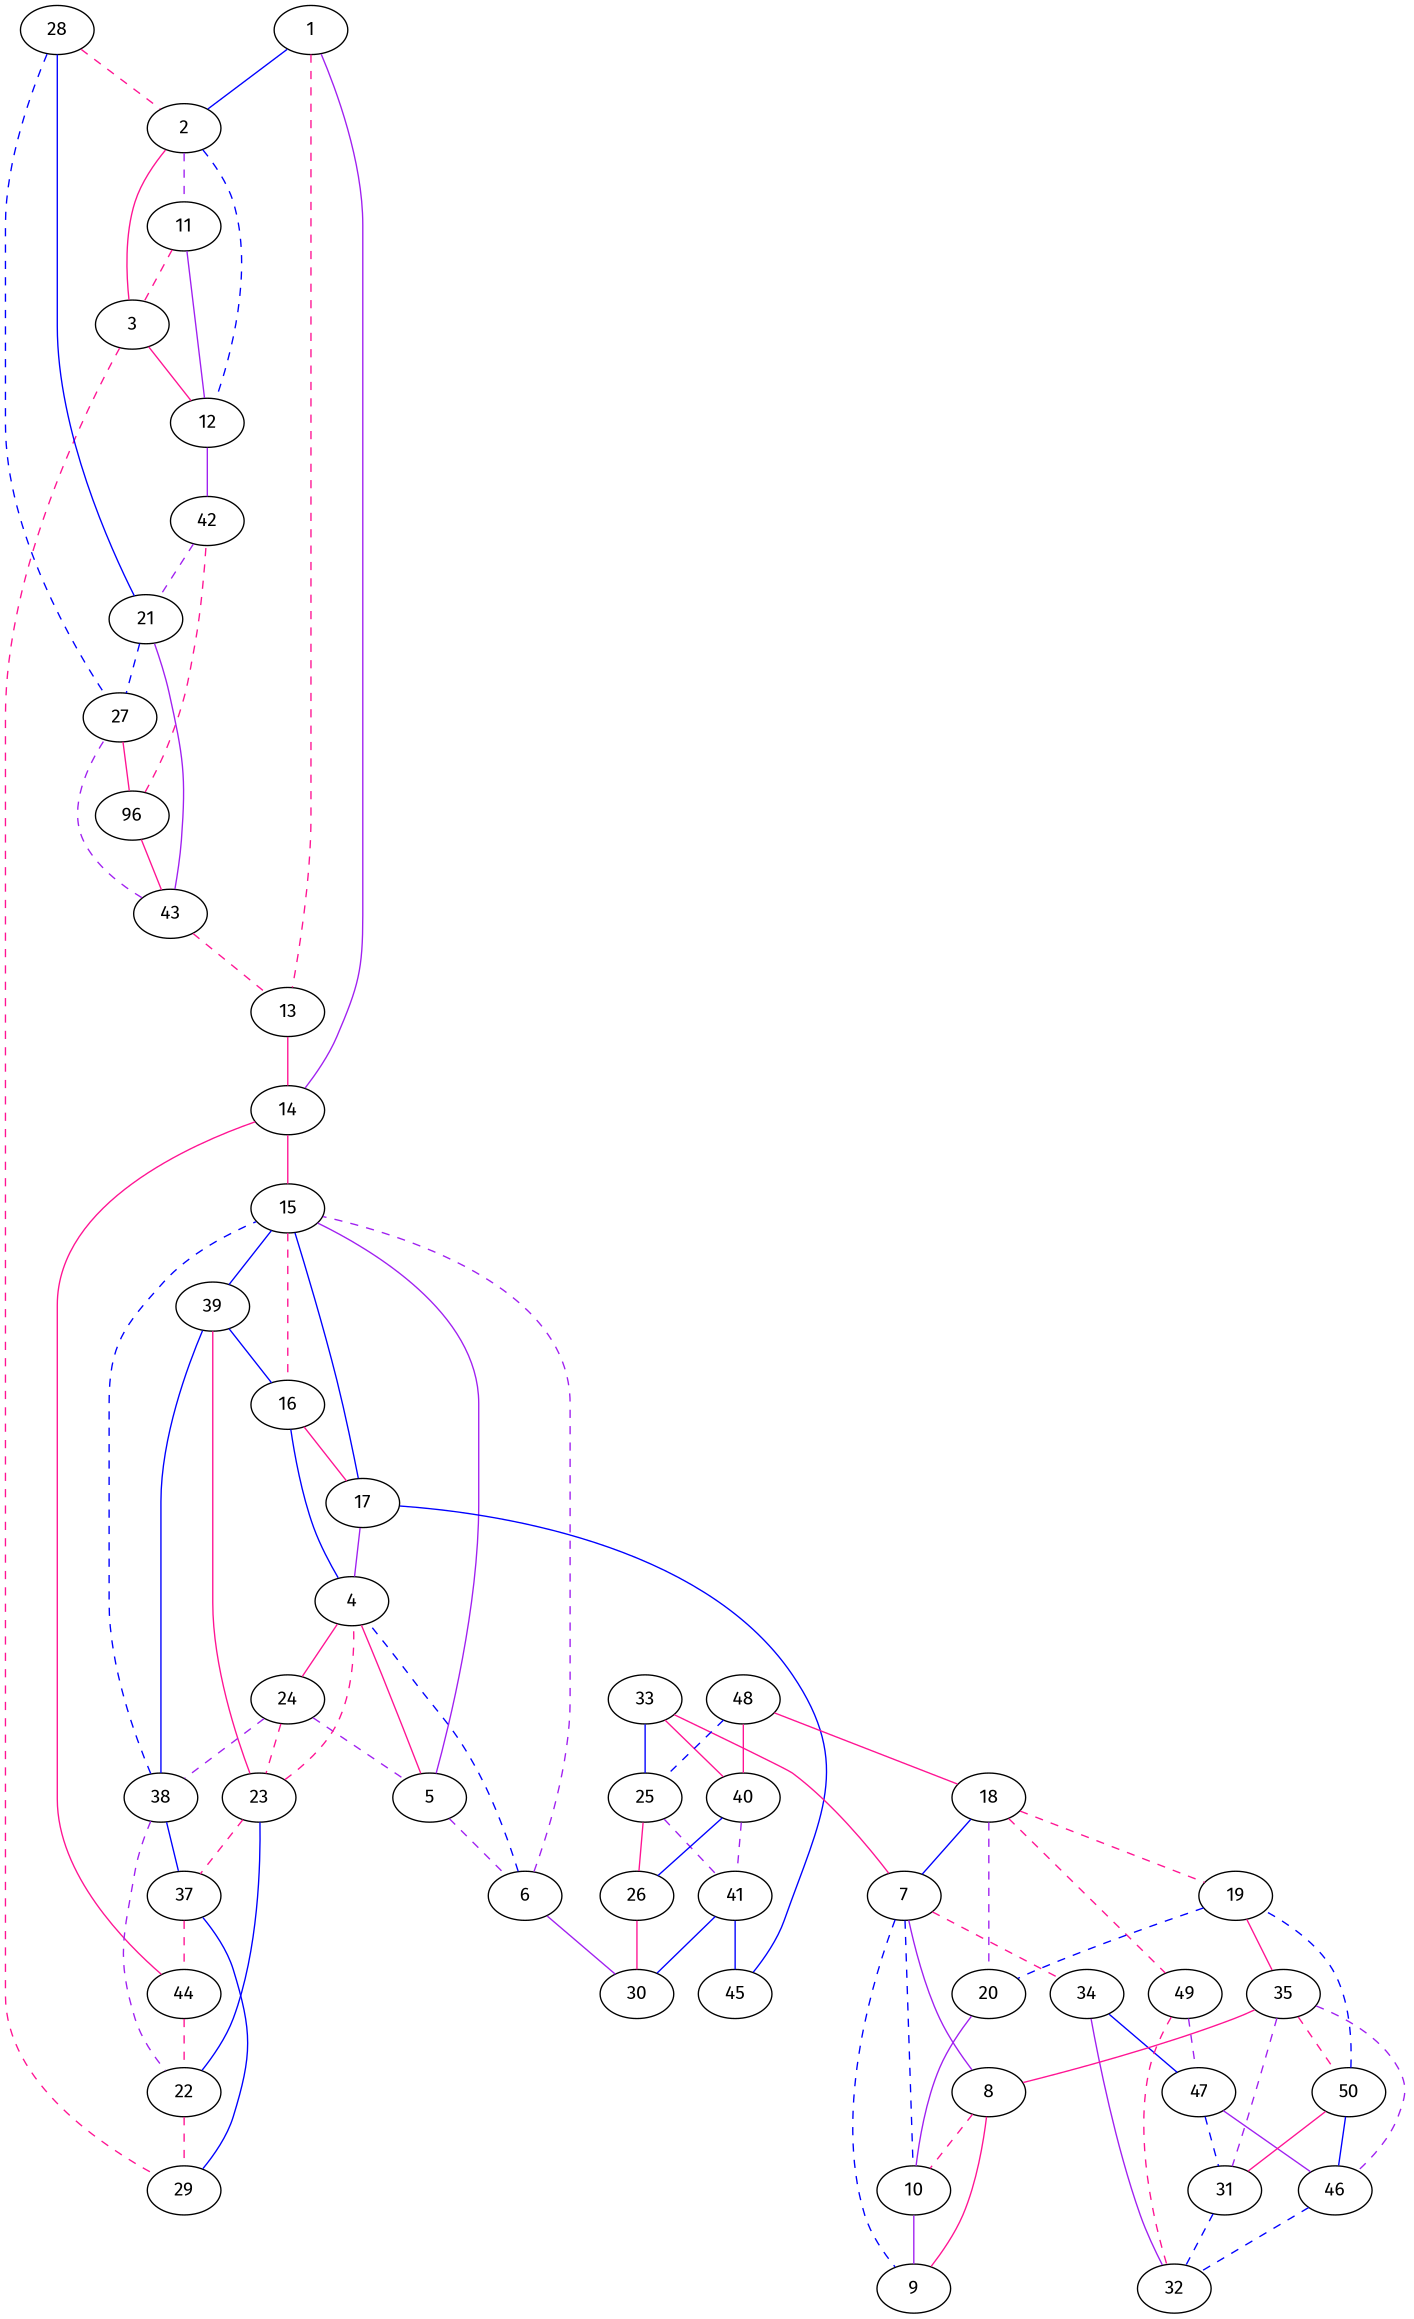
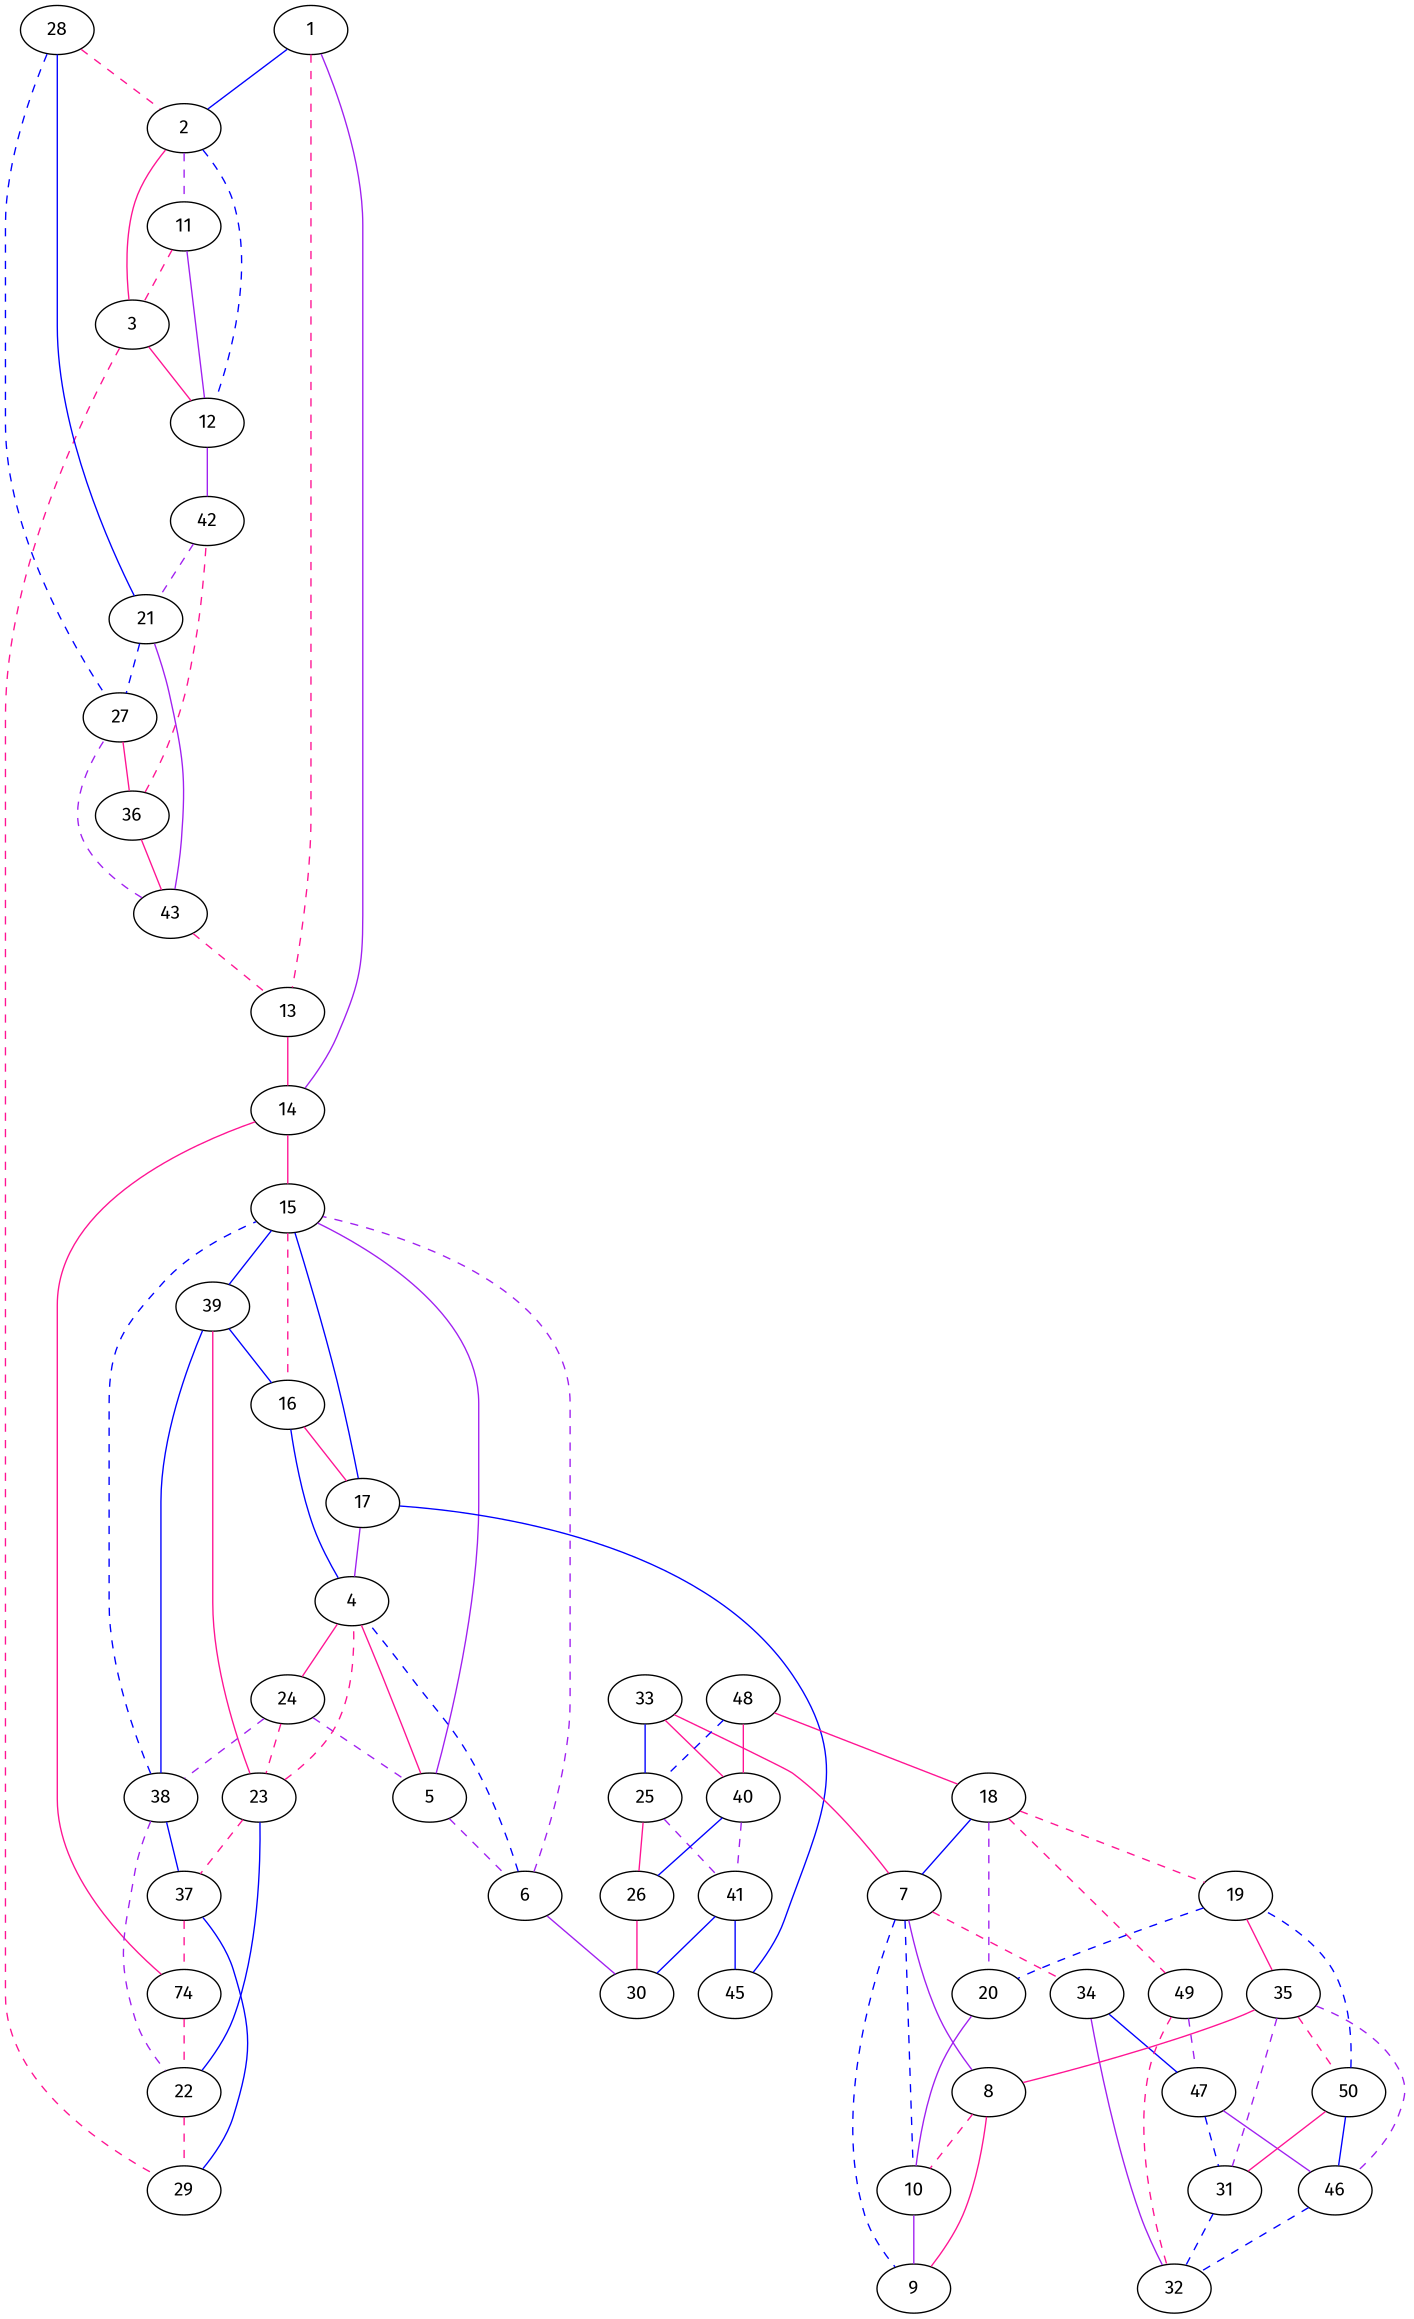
node "96": label "96" -> "36"
node "44": label "44" -> "74"
